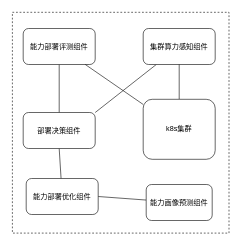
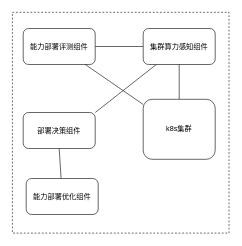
edge "能力部署评测组件" -- "部署决策组件": now "能力部署评测组件" -- "集群算力感知组件"
edge "能力部署优化组件" -- "能力画像预测组件": removed
node "能力画像预测组件": removed
